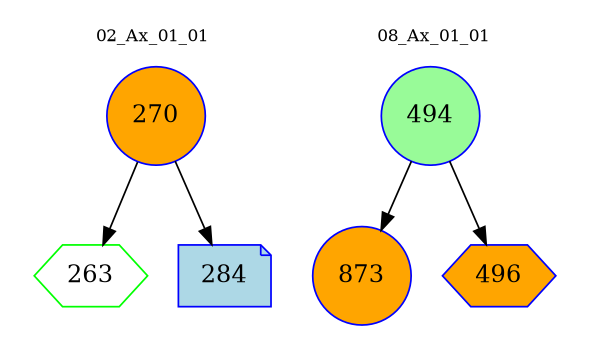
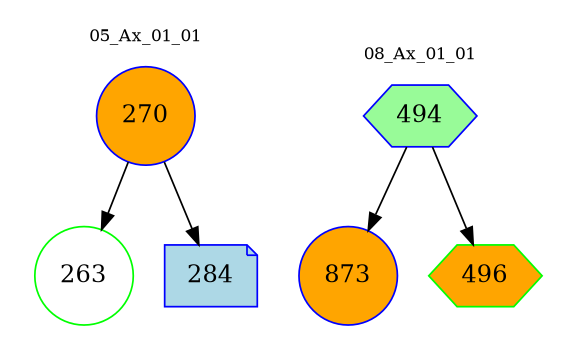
cluster "02_Ax_01_01": label "02_Ax_01_01" -> "05_Ax_01_01"
node "494": shape circle -> hexagon
node "263": shape hexagon -> circle
node "496": color blue -> green
